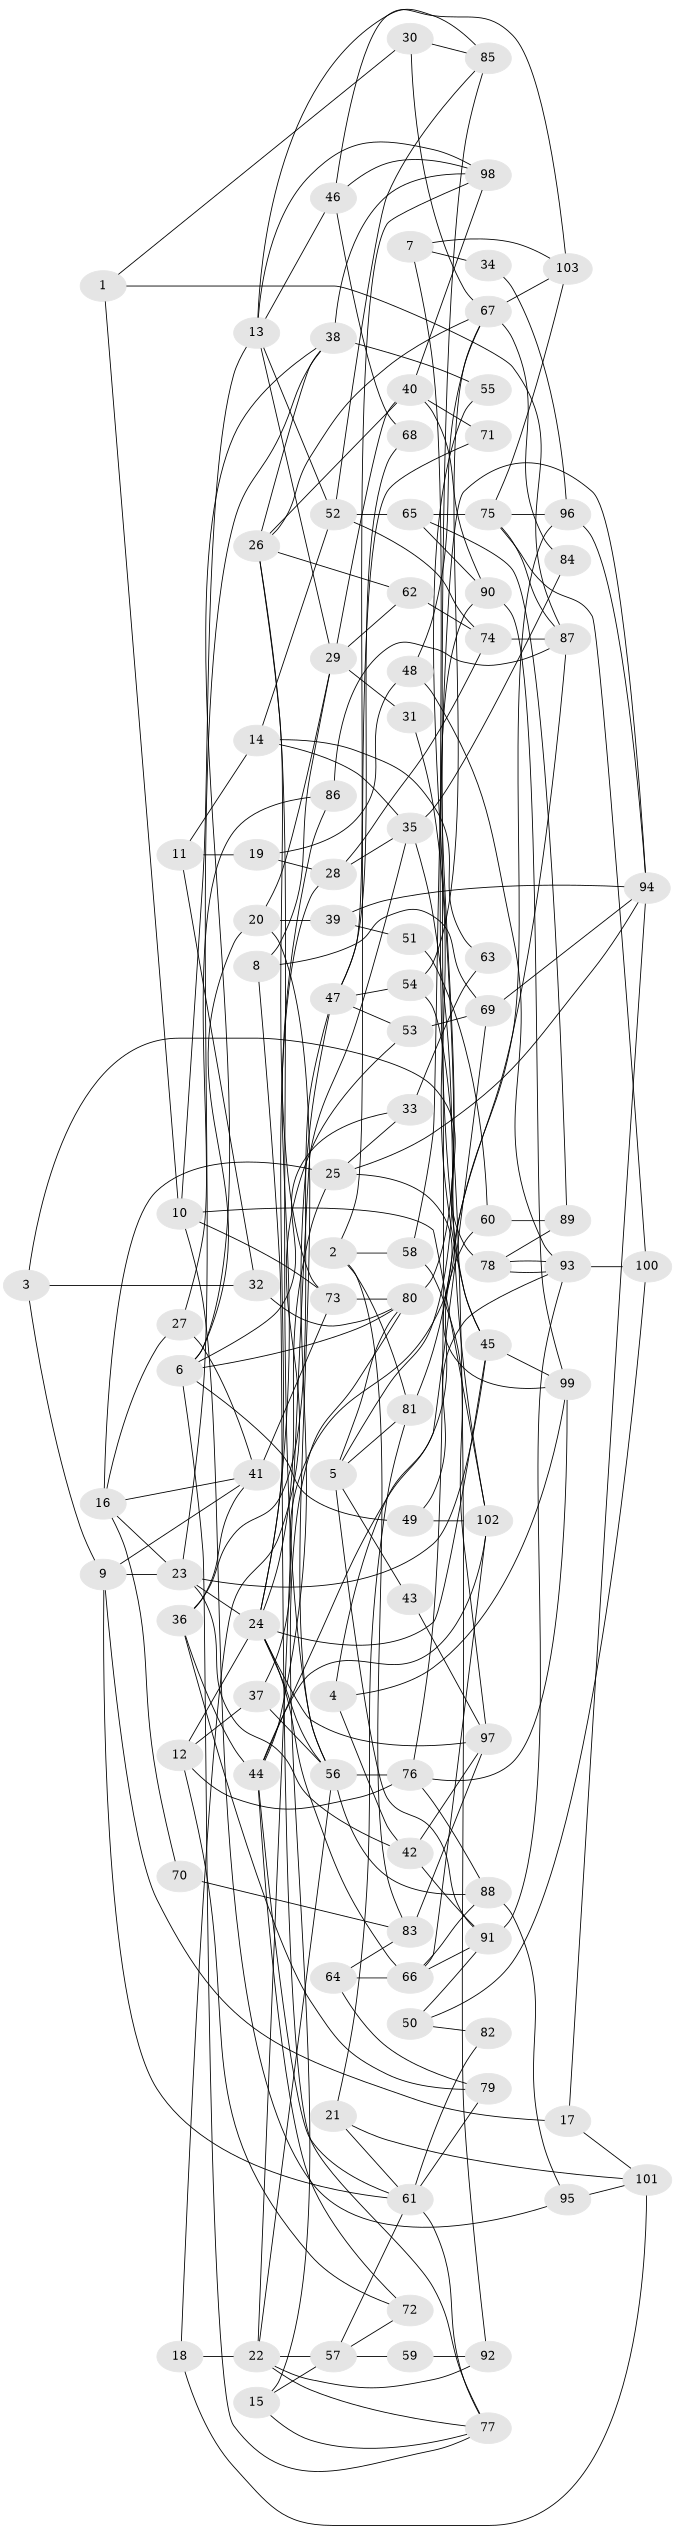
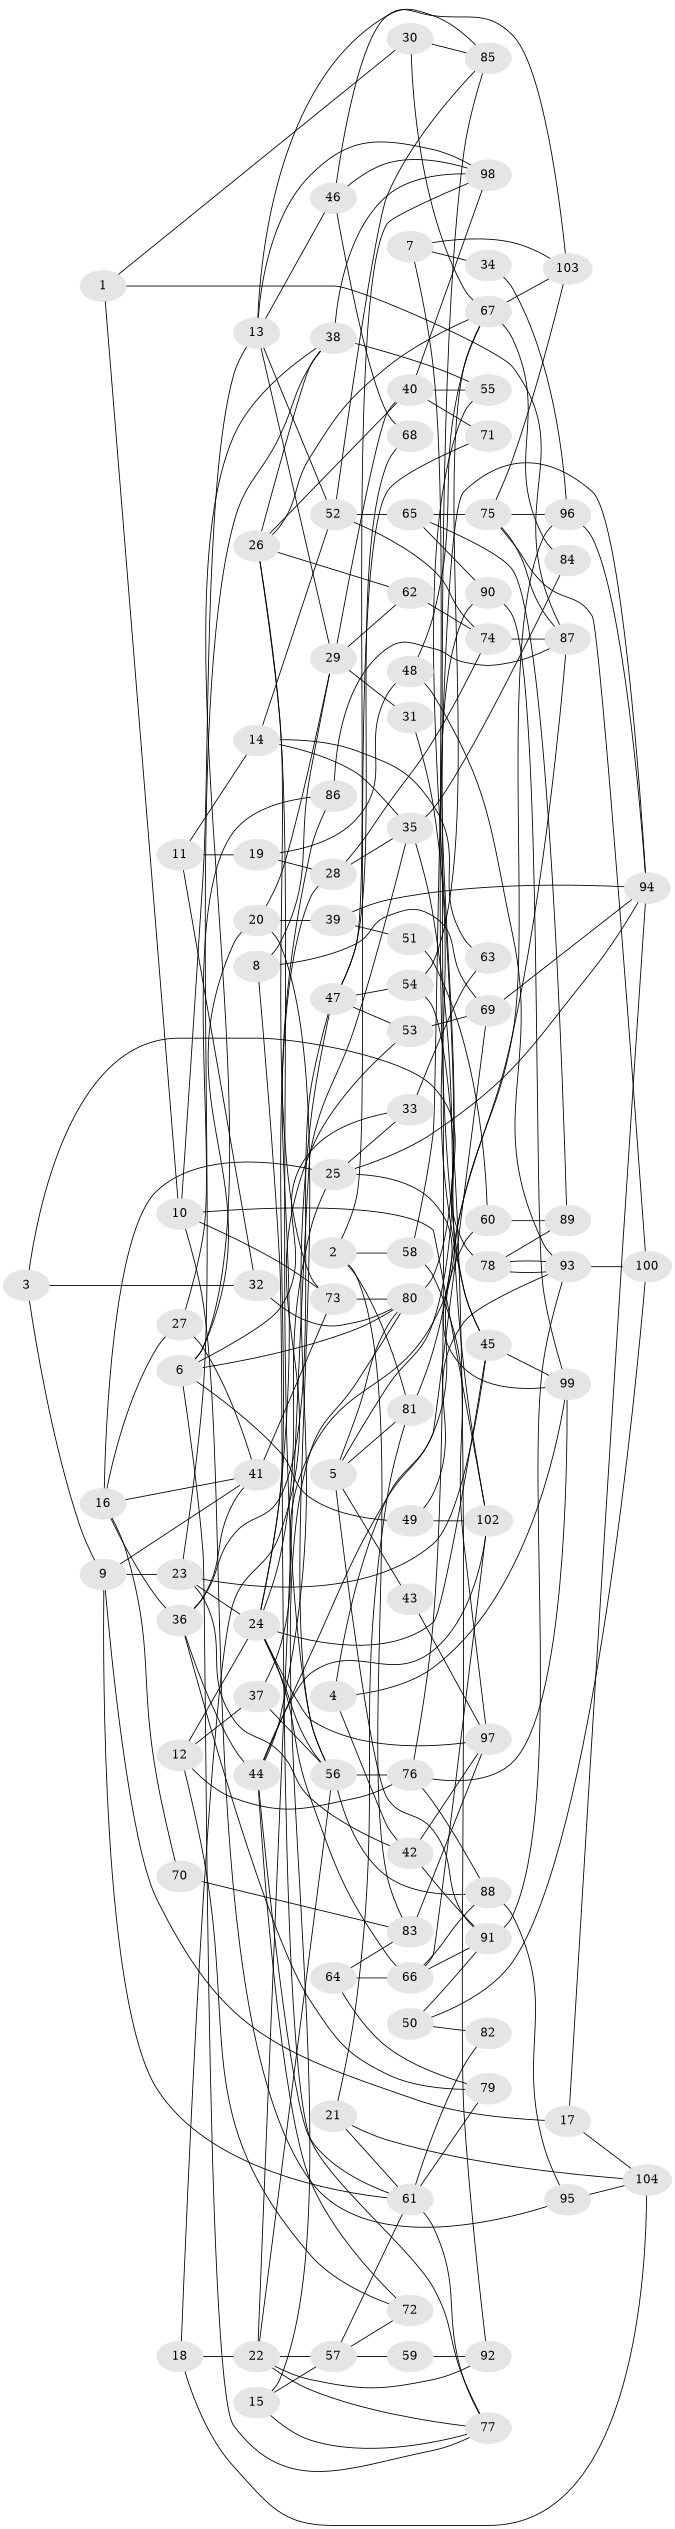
edge "40" -- "90": now "40" -- "55"
edge "16" -- "23": now "16" -- "36"
node "101": label "101" -> "104"
